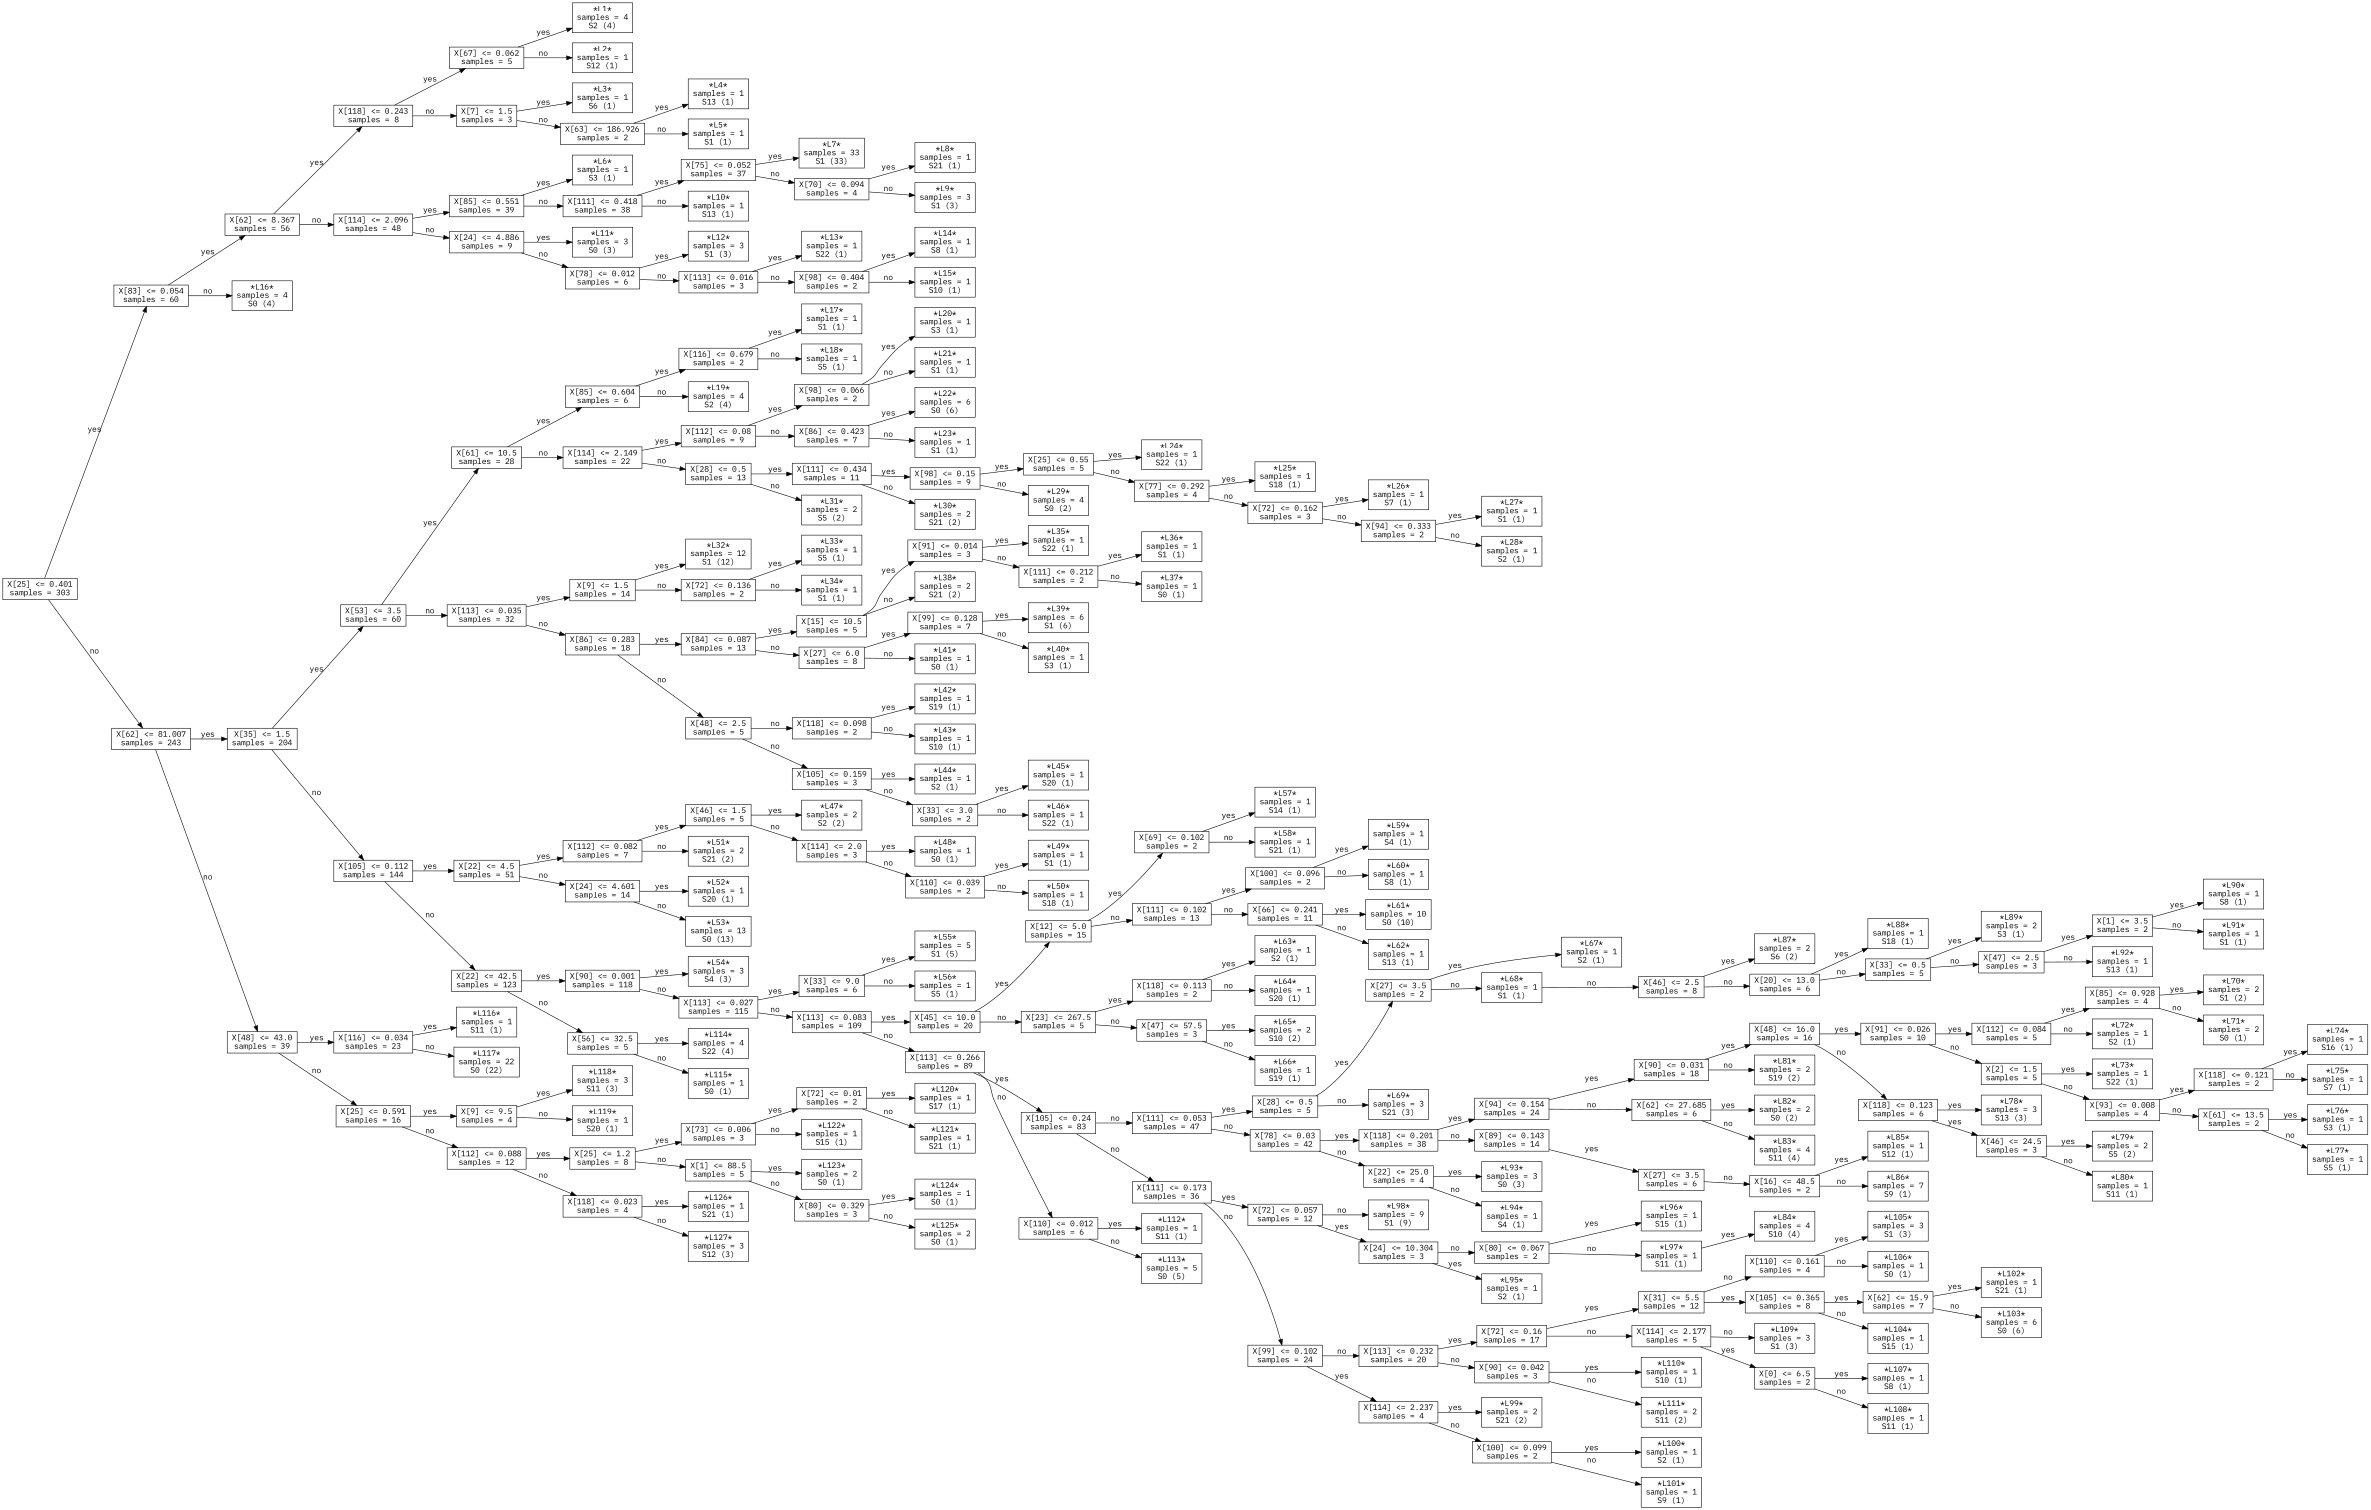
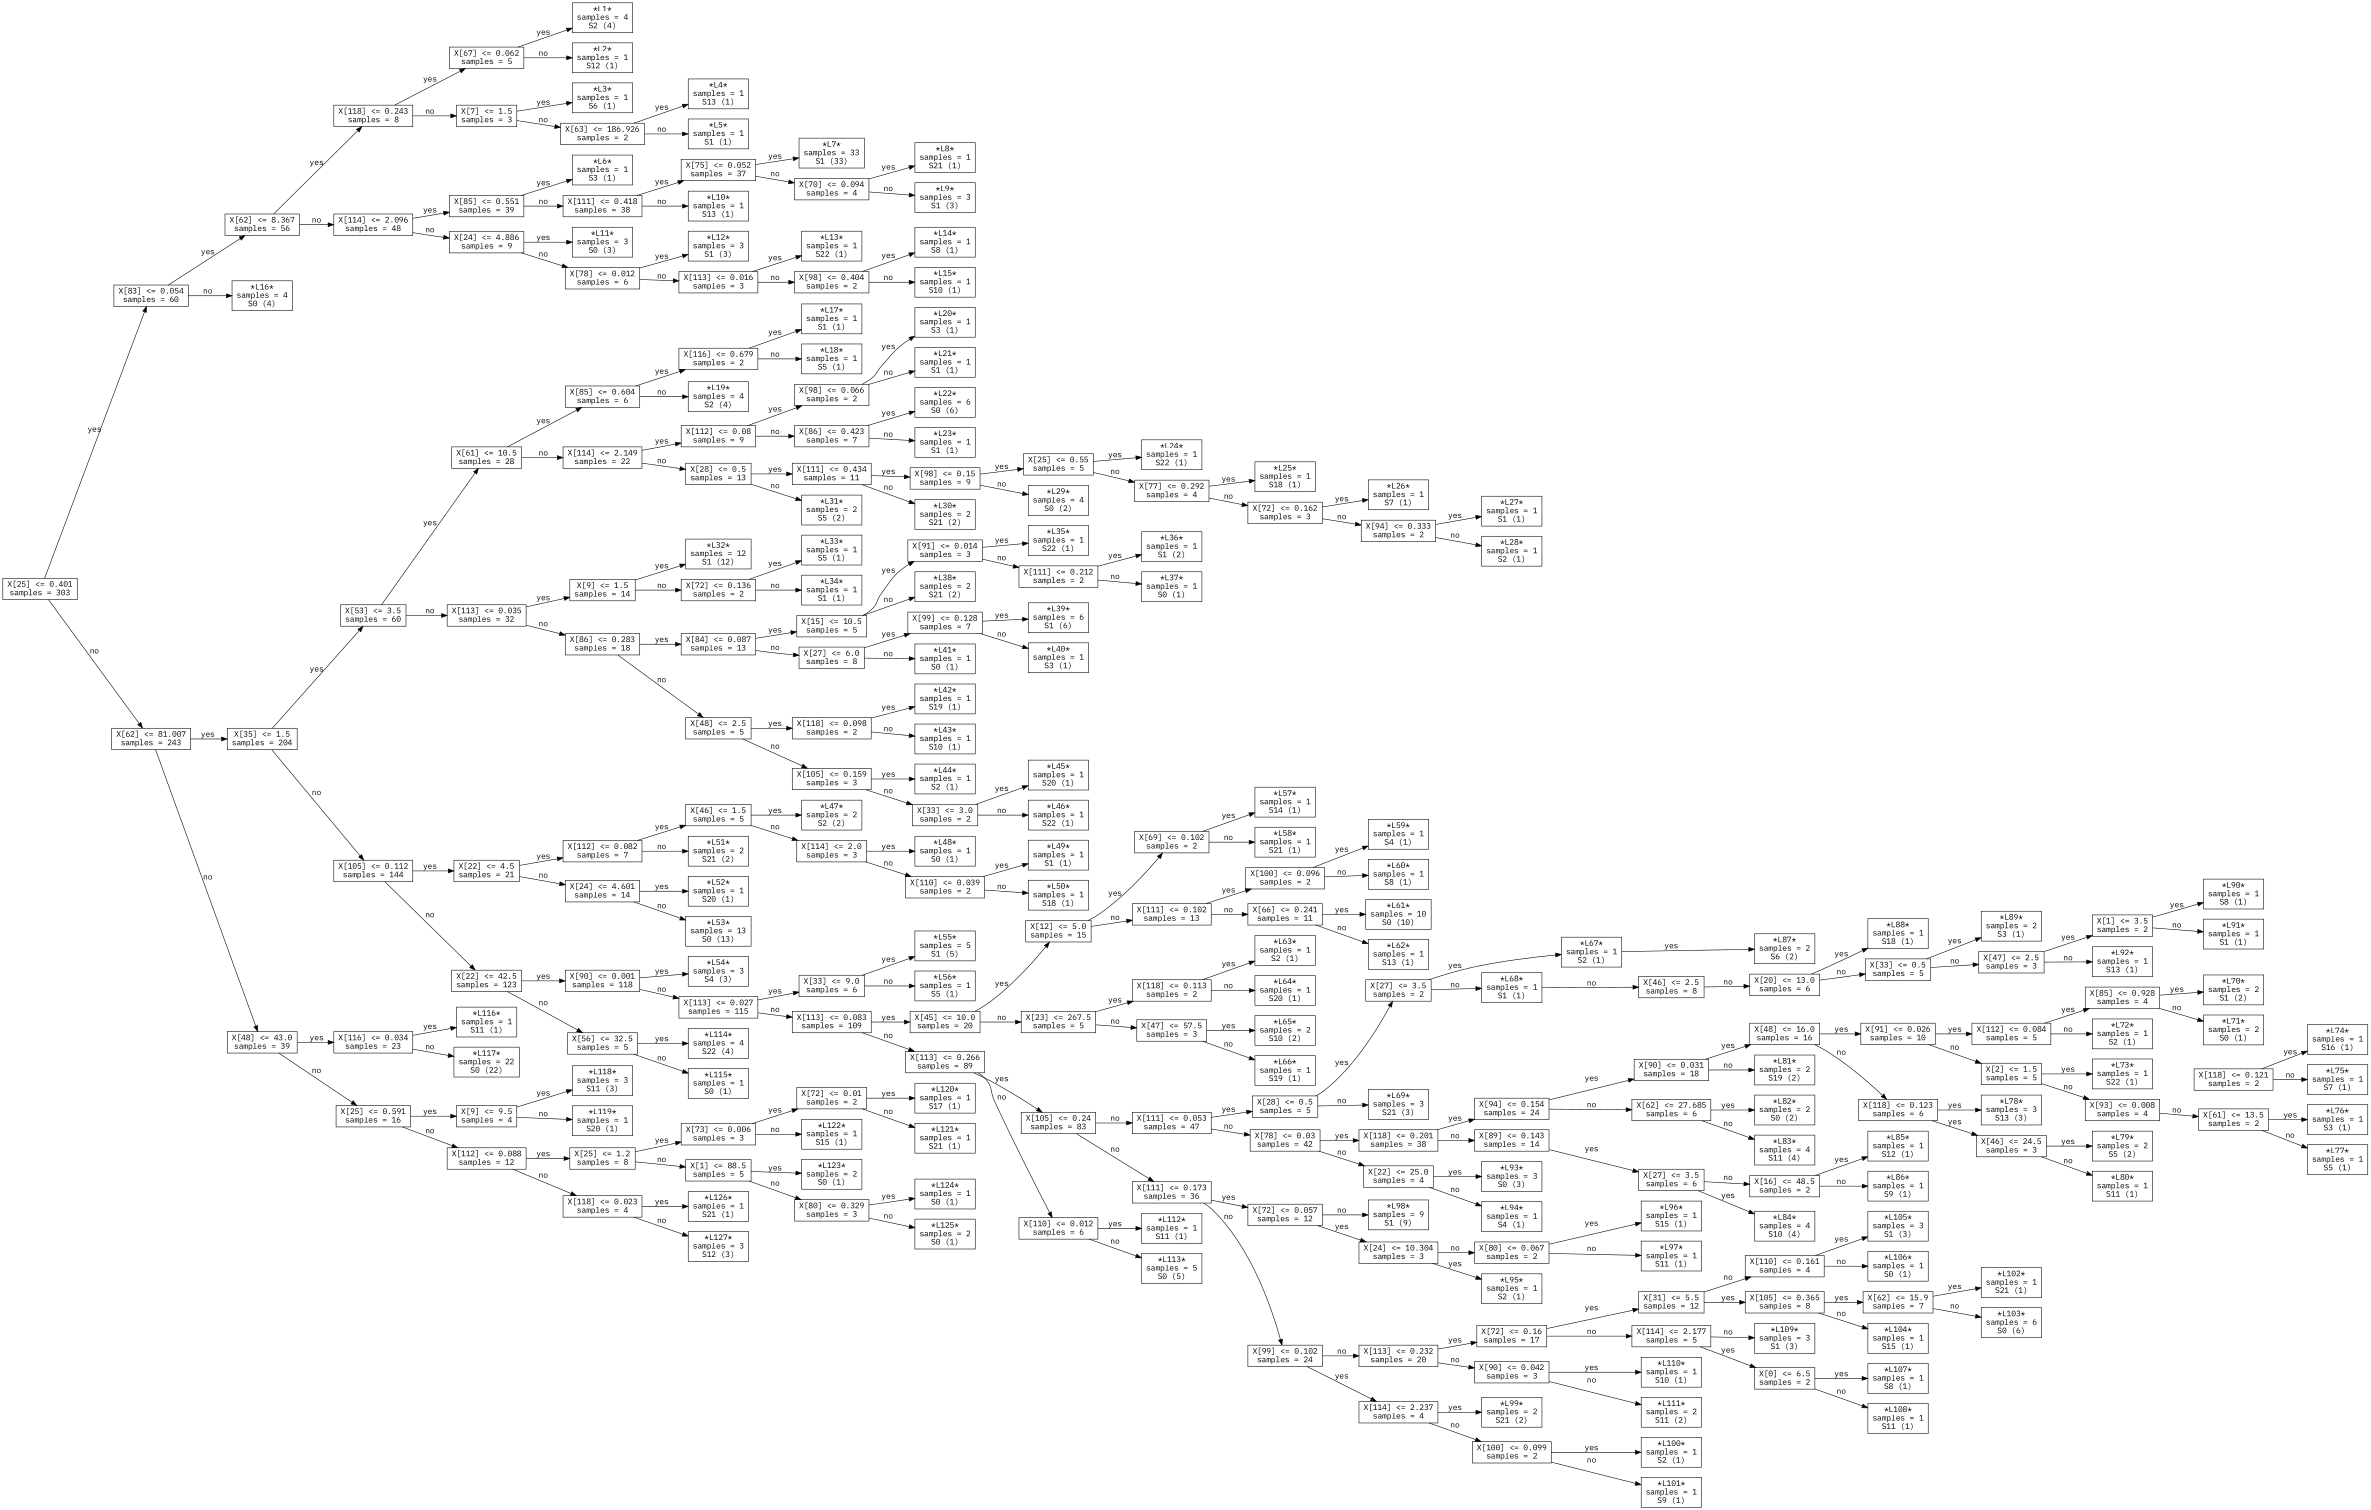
node "*L36* samples = 1 S1 (1)": label "*L36* samples = 1 S1 (1)" -> "*L36* samples = 1 S1 (2)"
edge "X[48] <= 2.5 samples = 5" -> "X[118] <= 0.098 samples = 2": label "no" -> "yes"
node "X[22] <= 4.5 samples = 51": label "X[22] <= 4.5 samples = 51" -> "X[22] <= 4.5 samples = 21"
edge "X[46] <= 2.5 samples = 8" -> "*L87* samples = 2 S6 (2)": now "*L67* samples = 1 S2 (1)" -> "*L87* samples = 2 S6 (2)"
edge "X[93] <= 0.008 samples = 4" -> "X[118] <= 0.121 samples = 2": removed, label "yes"
node "*L86* samples = 7 S9 (1)": label "*L86* samples = 7 S9 (1)" -> "*L86* samples = 1 S9 (1)"
edge "*L97* samples = 1 S11 (1)" -> "*L84* samples = 4 S10 (4)": now "X[27] <= 3.5 samples = 6" -> "*L84* samples = 4 S10 (4)"
